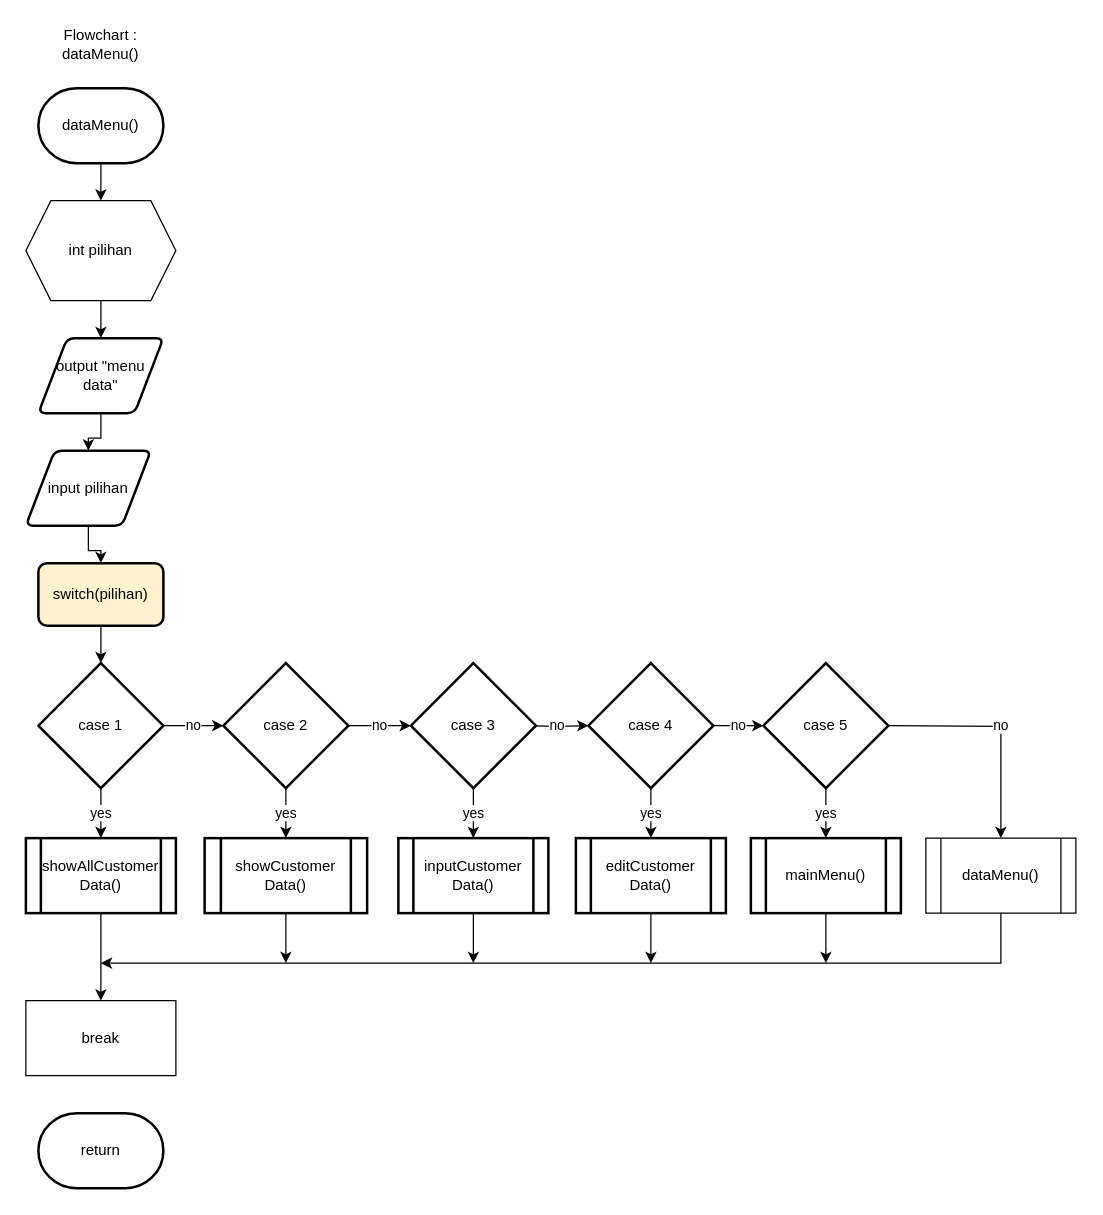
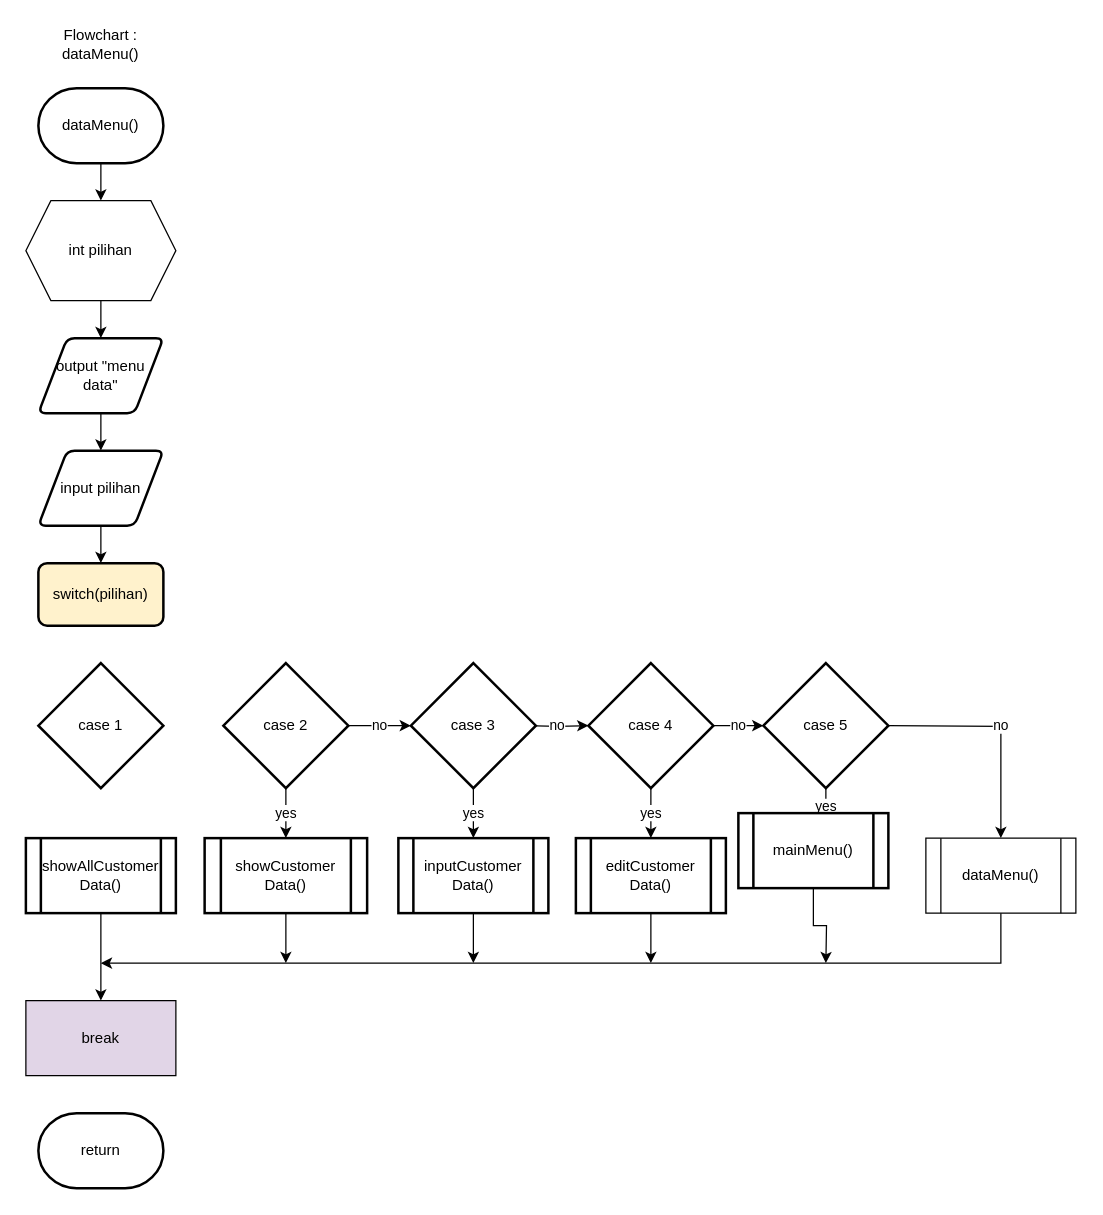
node "input pilihan": moved (88, 488) -> (101, 488)
edge "switch(pilihan)" -> "case 1": removed
edge "case 1" -> "case 2": removed, label "no"
edge "case 1" -> "showAllCustomer Data()": removed, label "yes"
node "mainMenu()": moved (826, 876) -> (813, 851)
node "break": fillcolor #ffffff -> #e1d5e7
